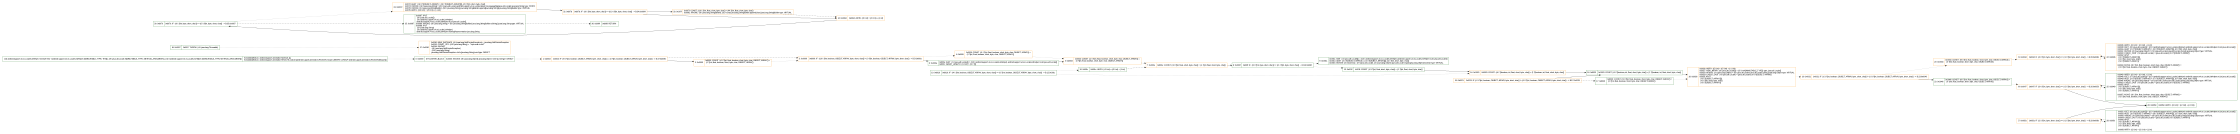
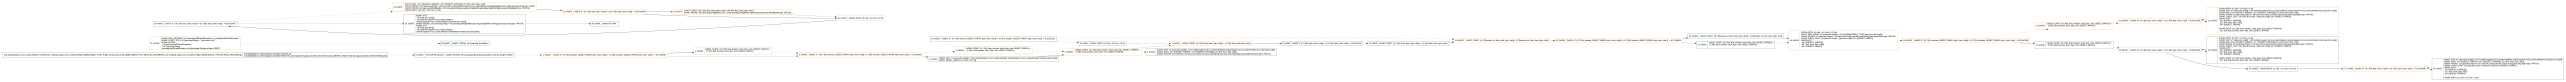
edge "38: 0x0097" -> "37: 0x0090": reversed
edge "8: 0x000f" -> "9: 0x0011": now "6: 0x000d" -> "9: 0x0011"
edge "14: 0x0020" -> "16: 0x0023": now "14: 0x0020" -> "15: 0x0021"
edge "27: 0x005a" -> "26: 0x0059": reversed
